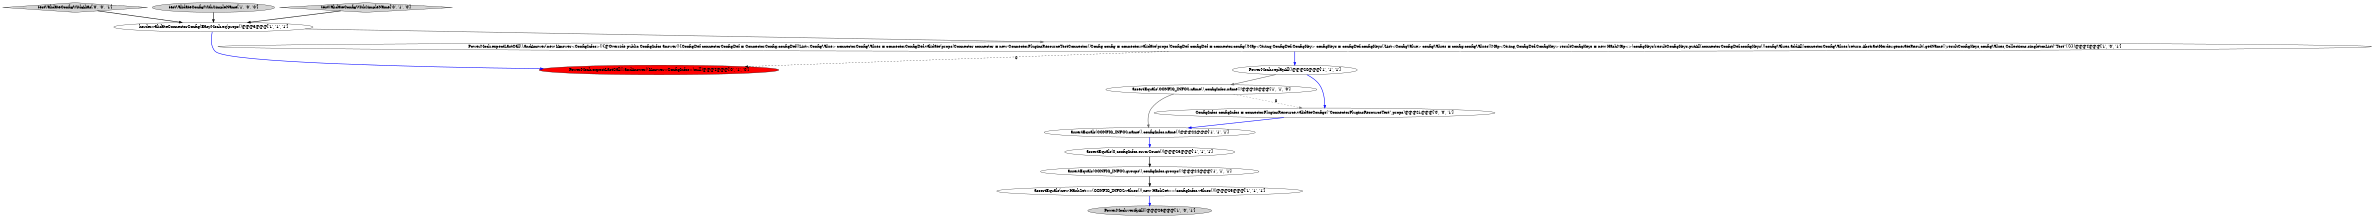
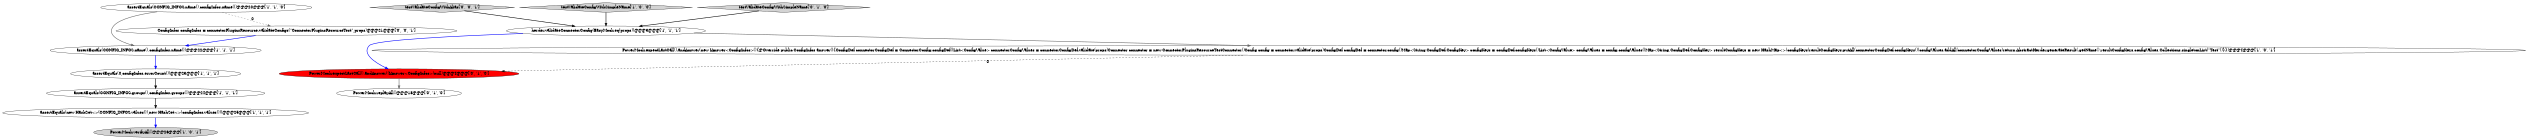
node "testValidateConfigWithSimpleName['1', '0', '0']": shape ellipse -> diamond
node "PowerMock.replayAll()@@@20@@@['1', '1', '1']": removed
node "PowerMock.replayAll()@@@18@@@['0', '1', '0']": added
